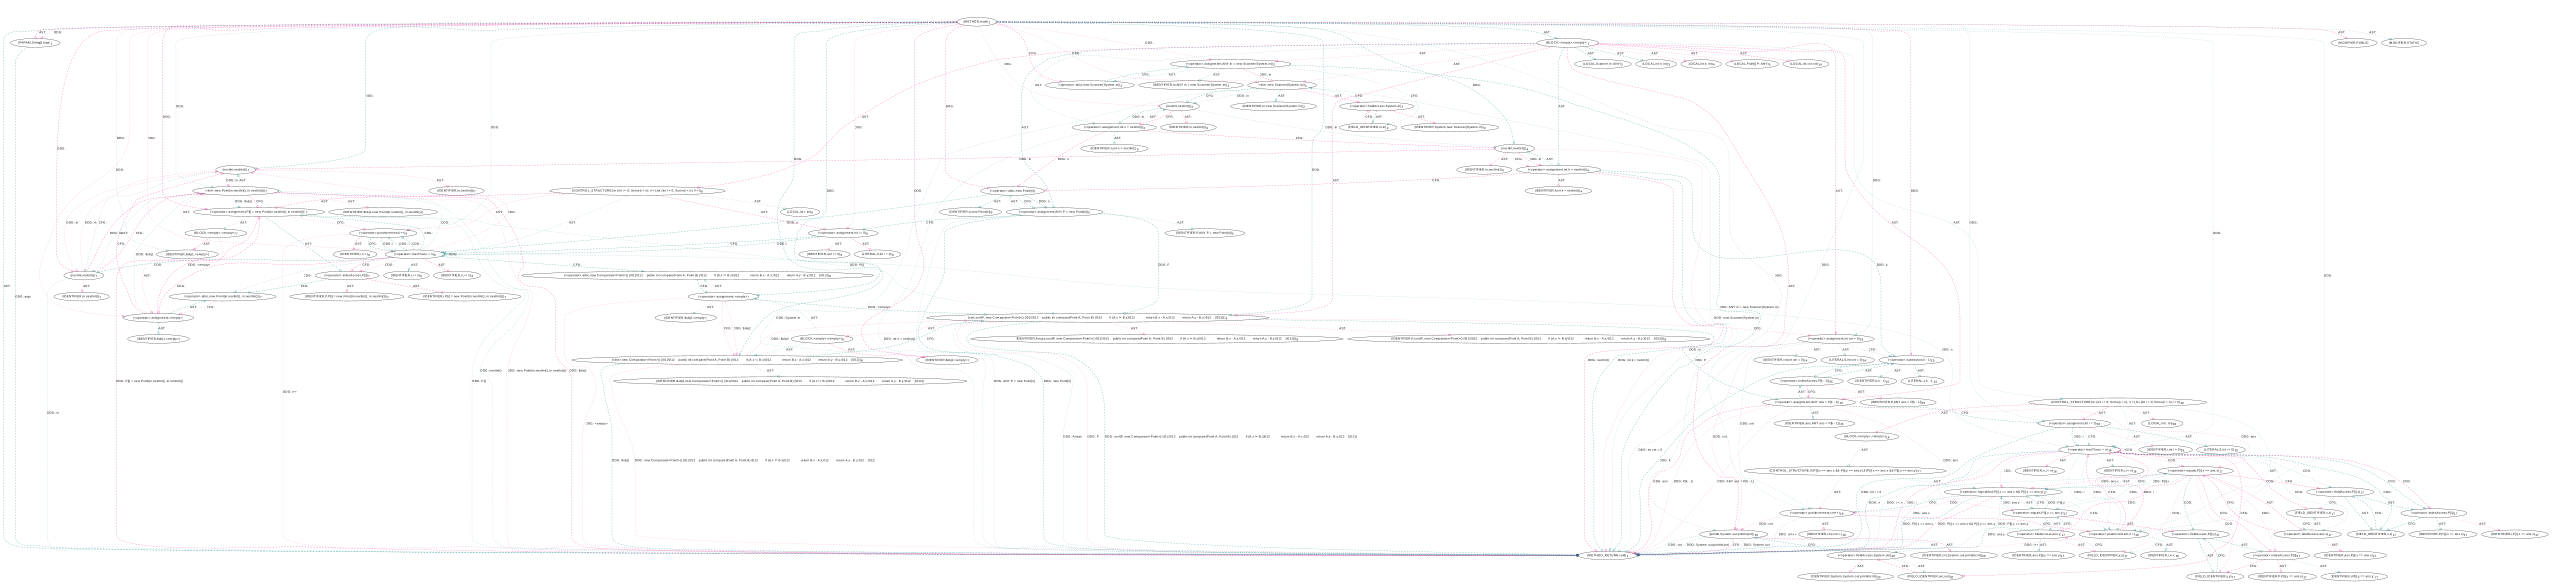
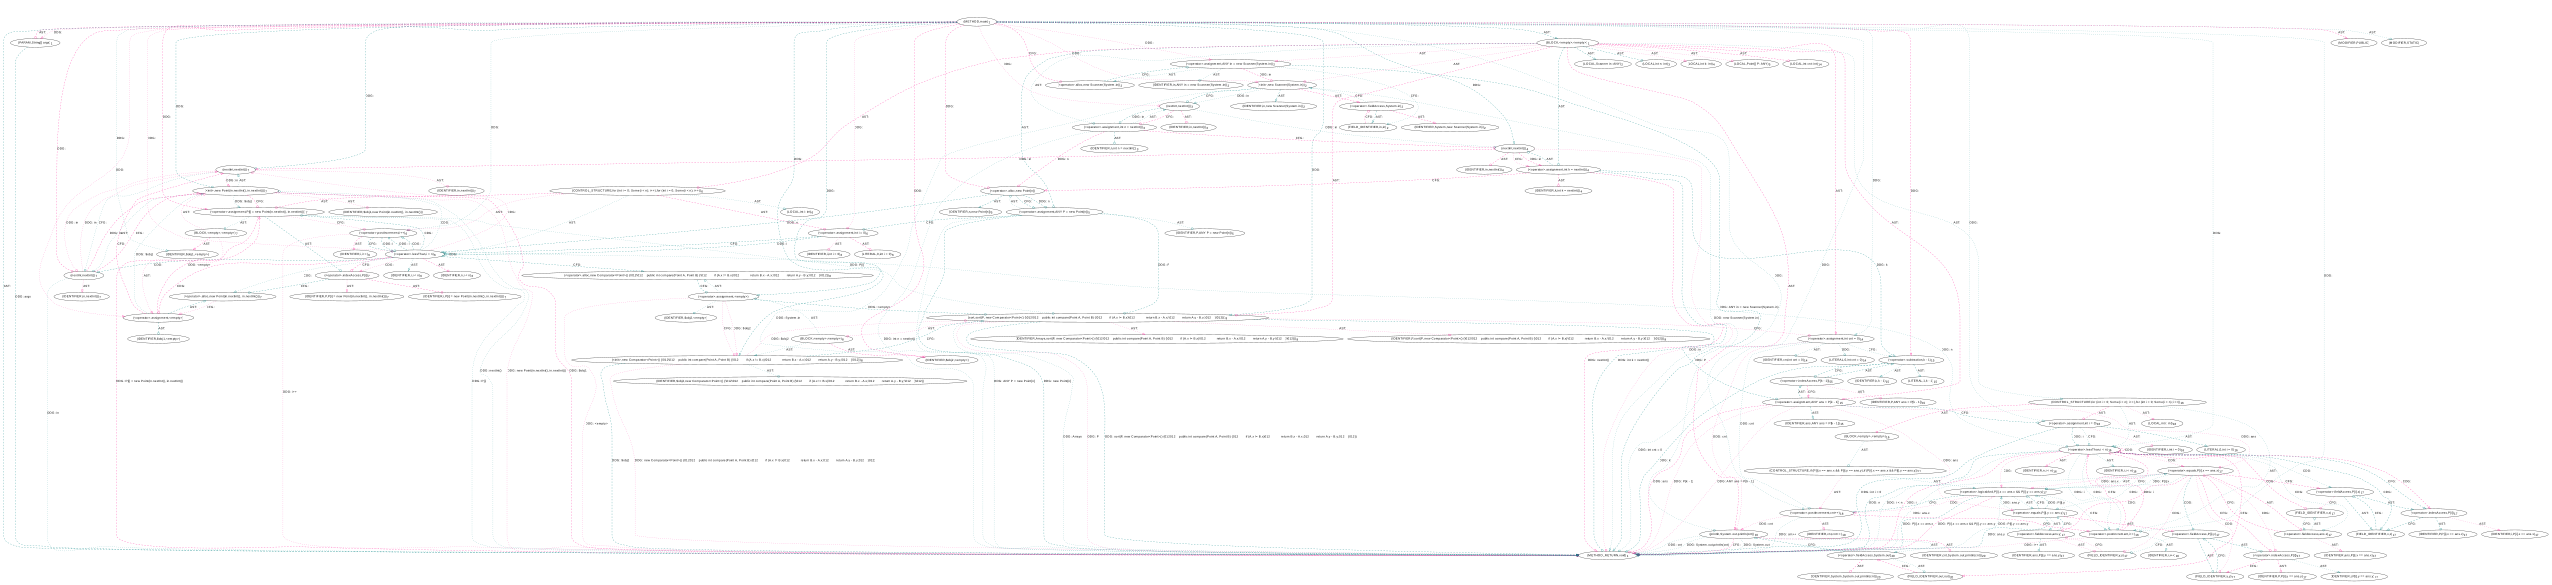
edge "(METHOD,main)" -> "(<init>,new Point(in.nextInt(), in.nextInt()))": style dotted -> dashed
edge "(<operator>.assignment,int cnt = 0)" -> "(LITERAL,0,int cnt = 0)": label "AST: " -> "DDG: "
